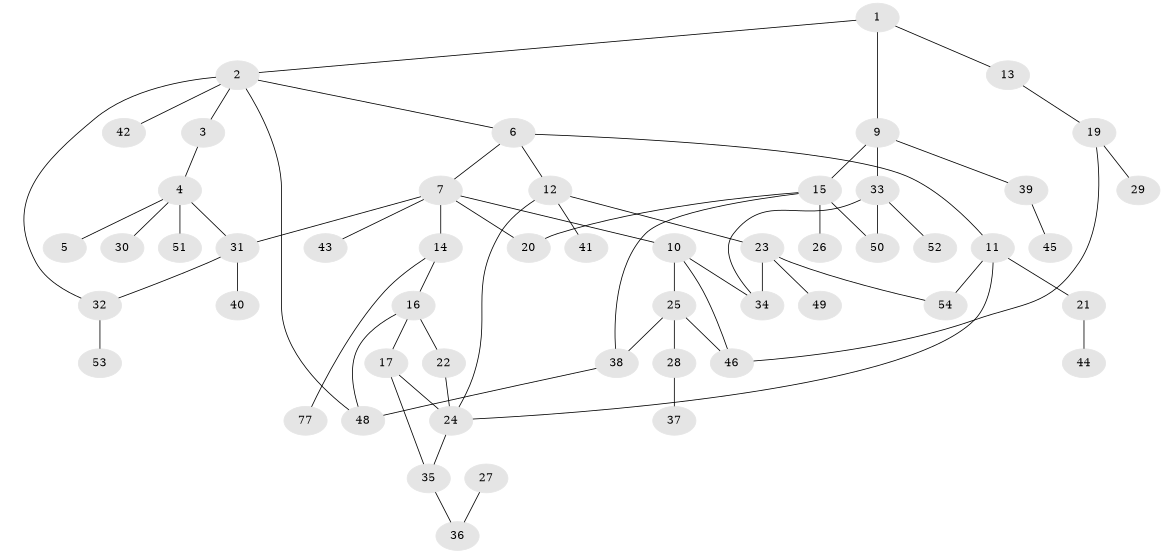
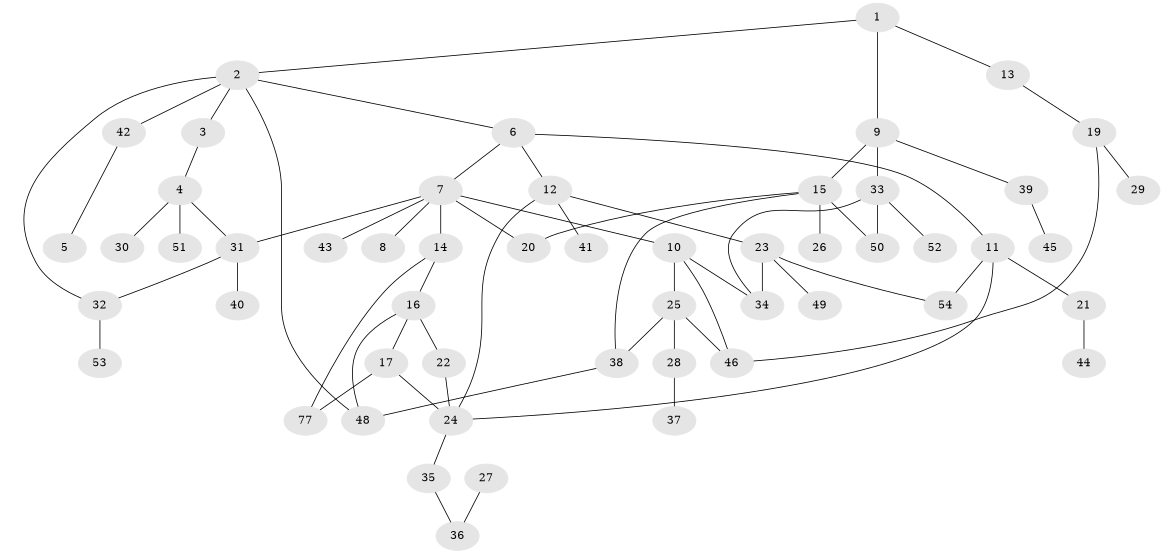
edge "4" -- "5": now "42" -- "5"
node "8": added
edge "17" -- "35": now "17" -- "77"
